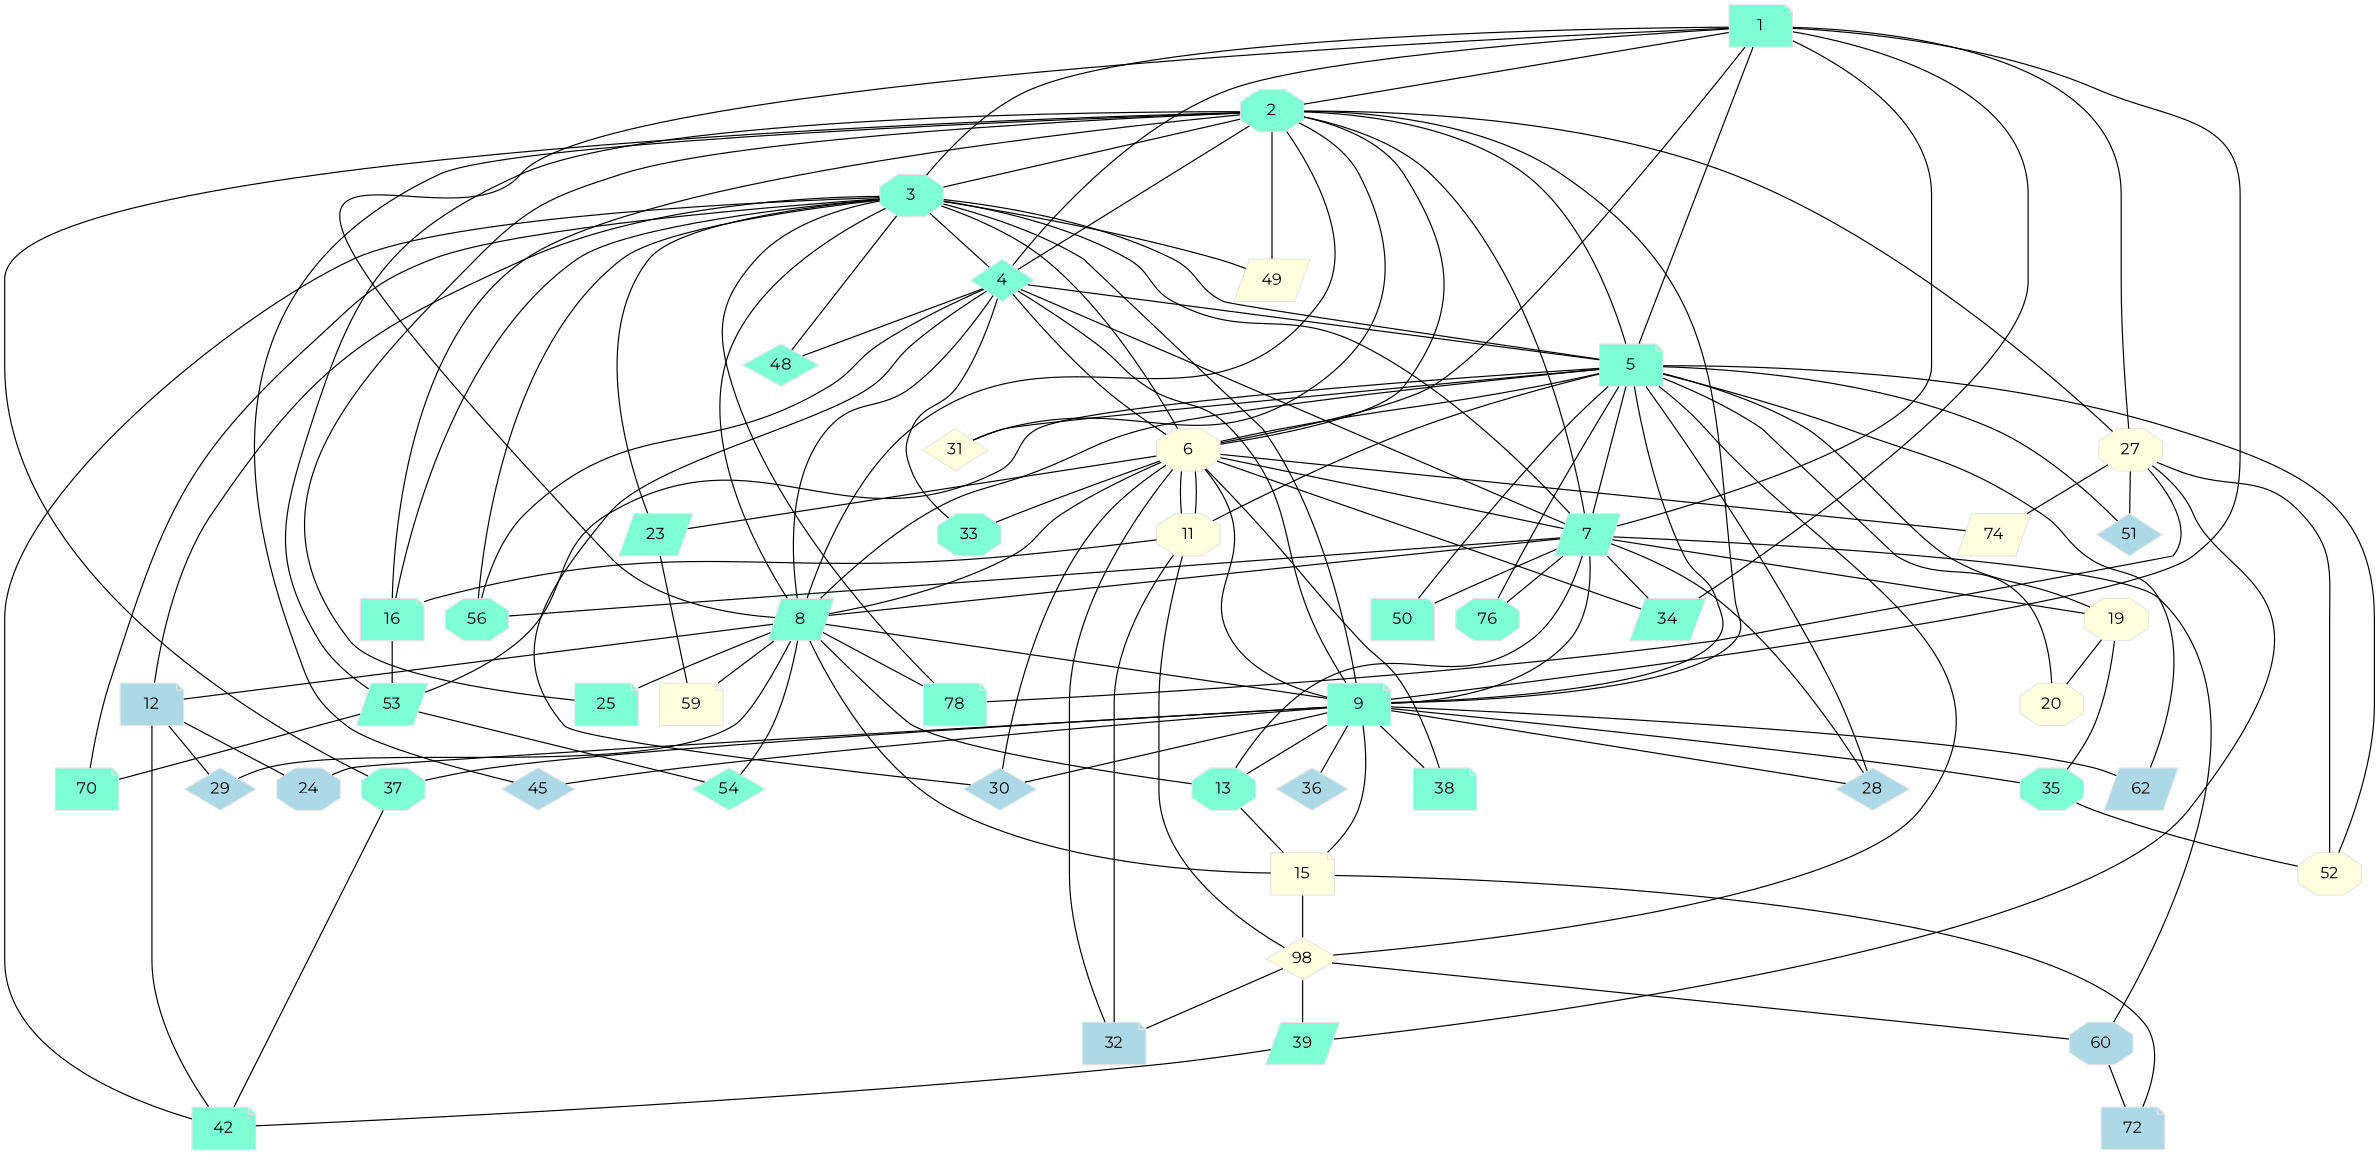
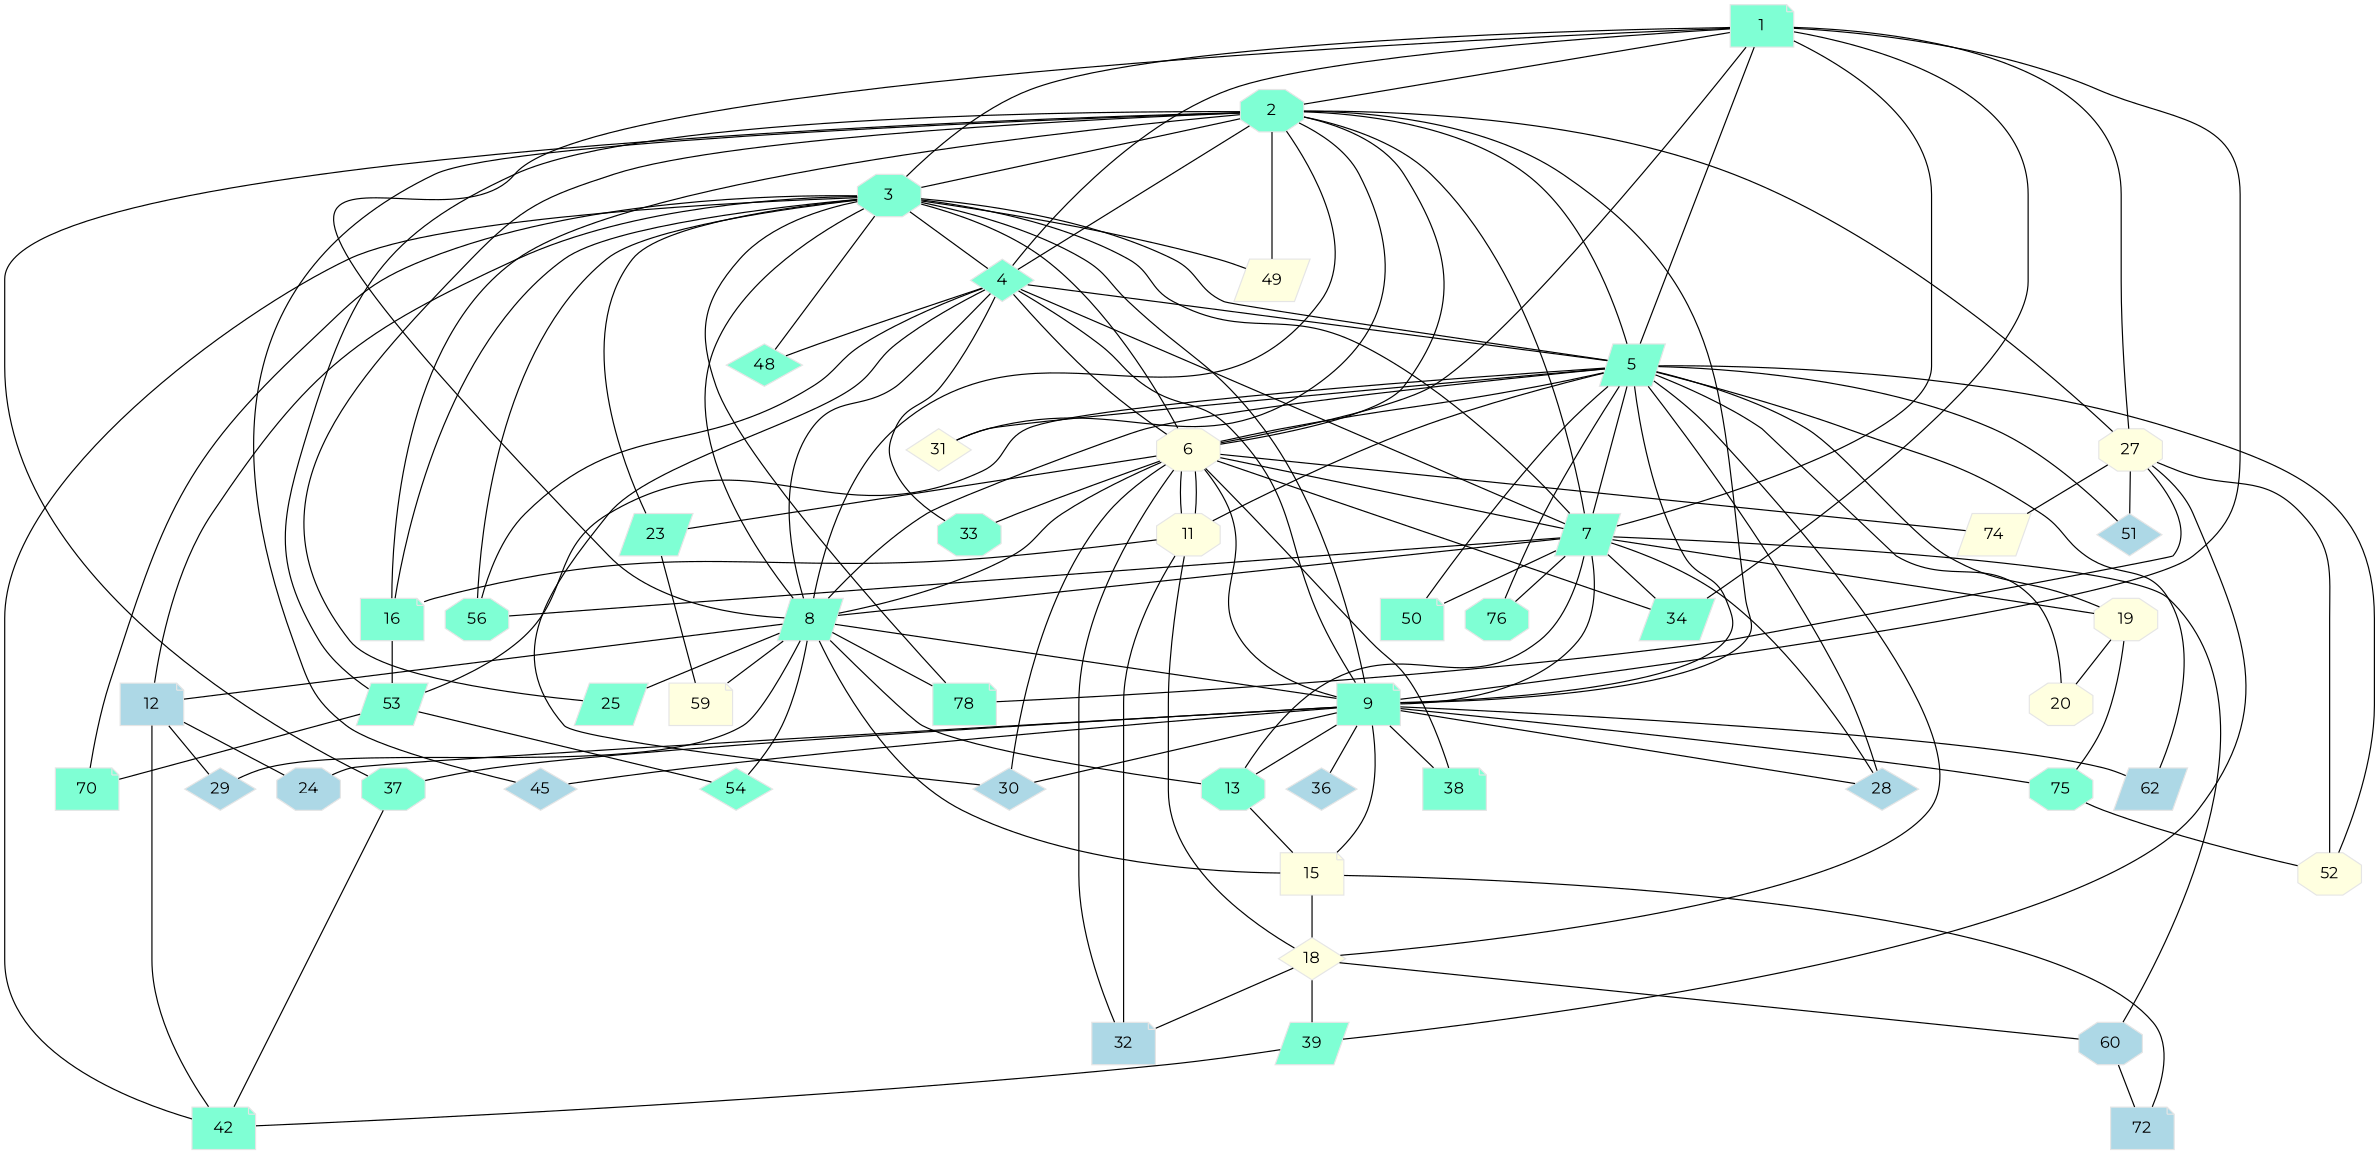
node "5": shape note -> parallelogram
node "25": shape note -> parallelogram
node "35": label "35" -> "75"
node "98": label "98" -> "18"
